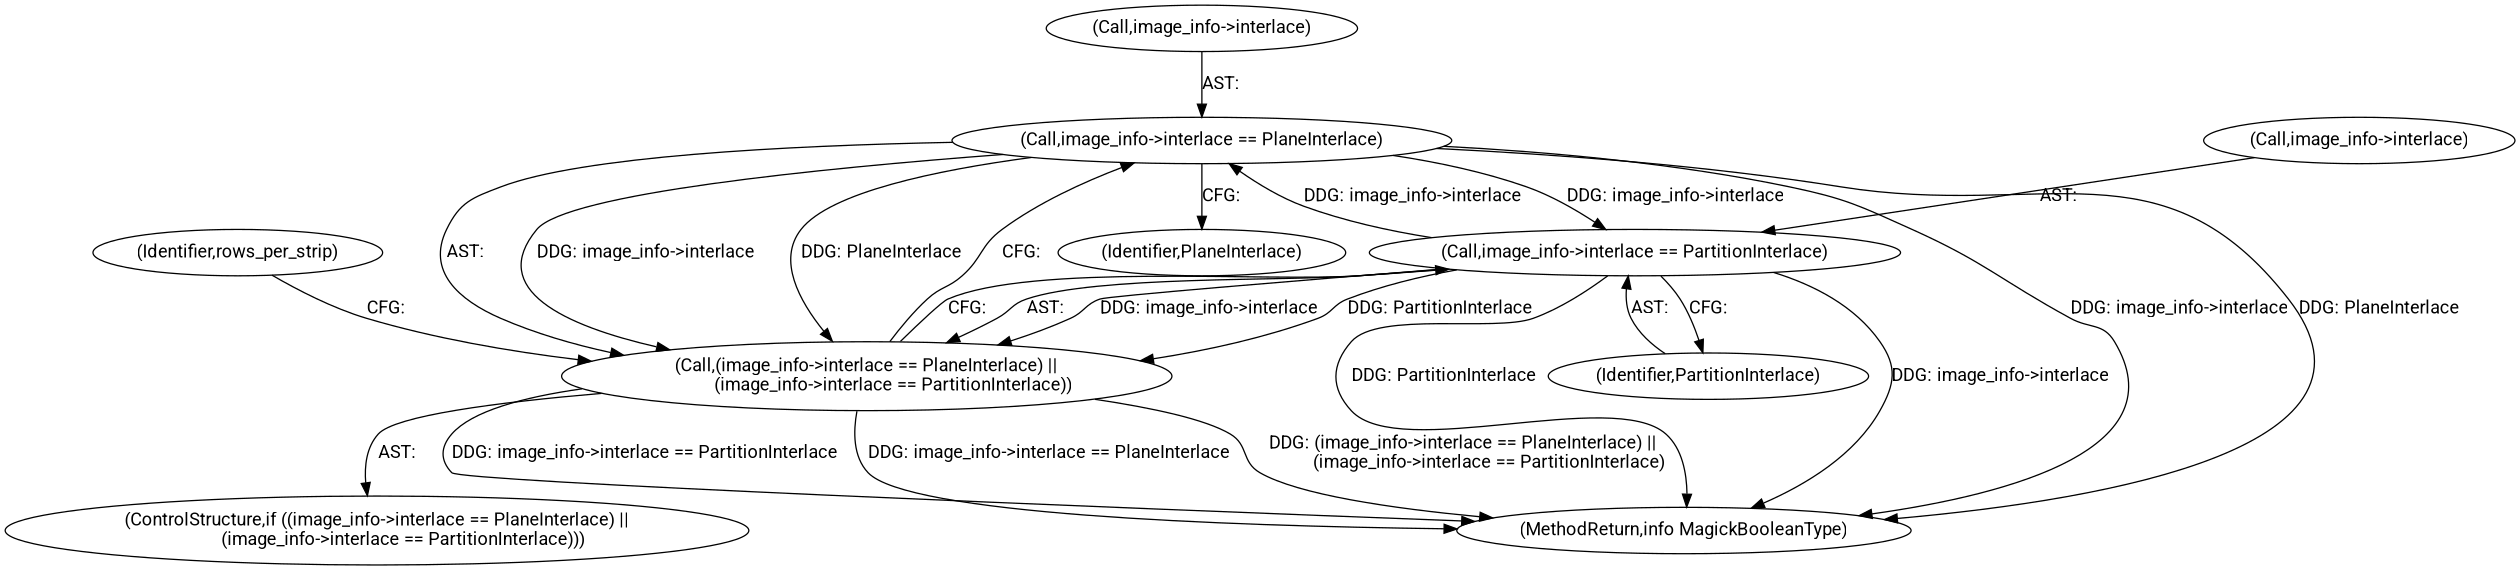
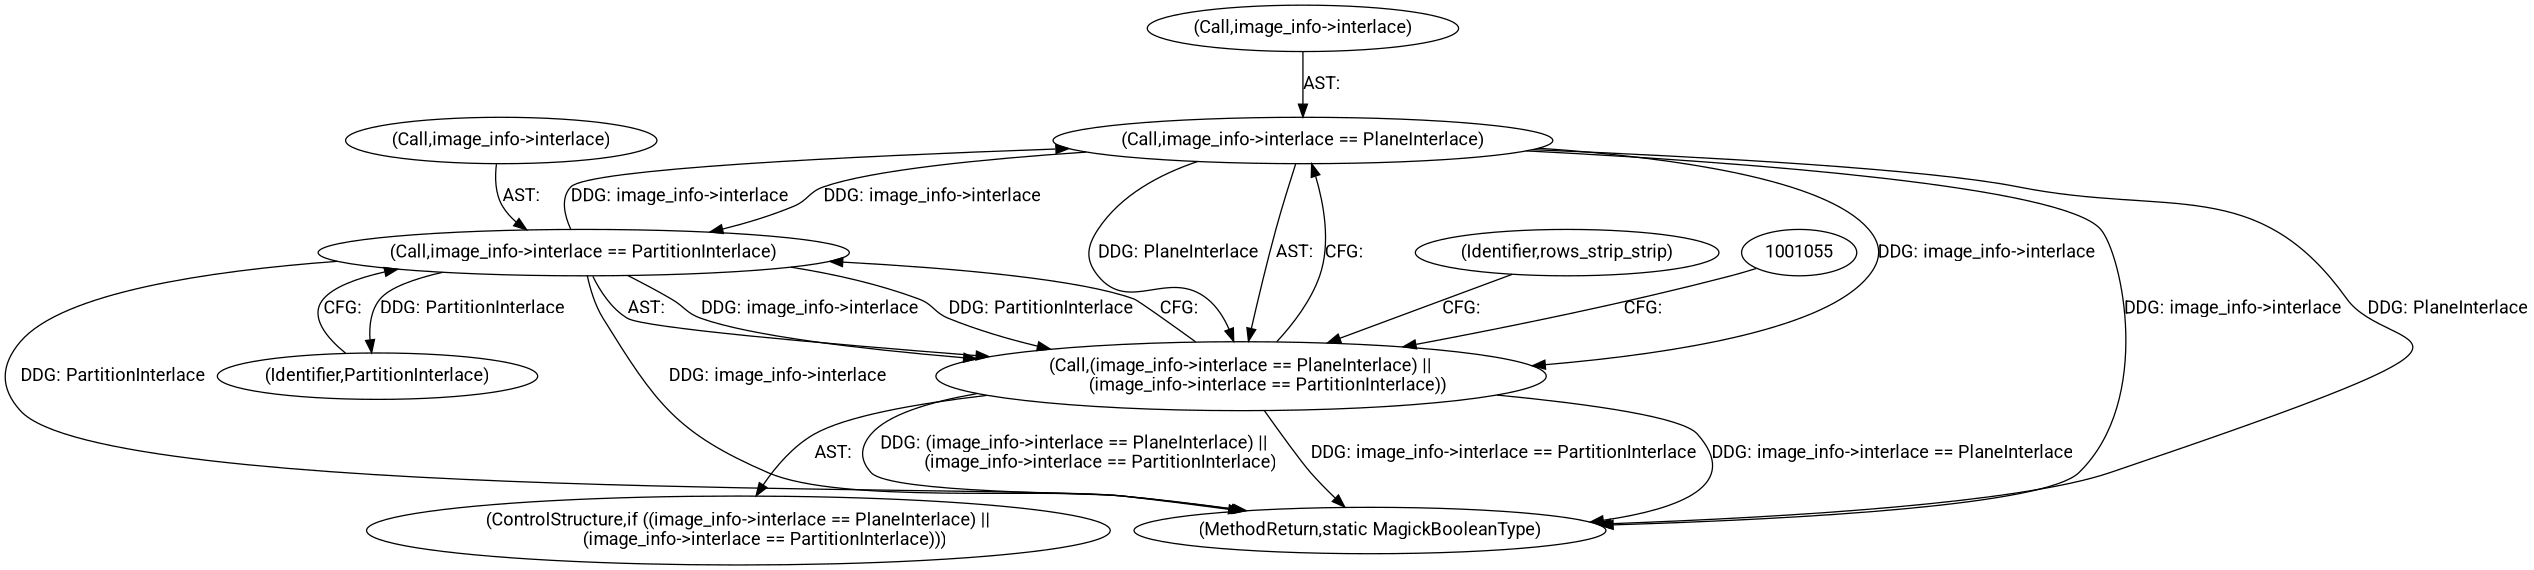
node "(Identifier,rows_per_strip)": label "(Identifier,rows_per_strip)" -> "(Identifier,rows_strip_strip)"
node "(Identifier,PlaneInterlace)": removed
node "1001055": added
edge "(Identifier,PartitionInterlace)" -> "(Call,image_info->interlace == PartitionInterlace)": label "AST: " -> "CFG: "
edge "(Call,image_info->interlace == PartitionInterlace)" -> "(Identifier,PartitionInterlace)": label "CFG: " -> "DDG: PartitionInterlace"
node "(MethodReturn,info MagickBooleanType)": label "(MethodReturn,info MagickBooleanType)" -> "(MethodReturn,static MagickBooleanType)"
